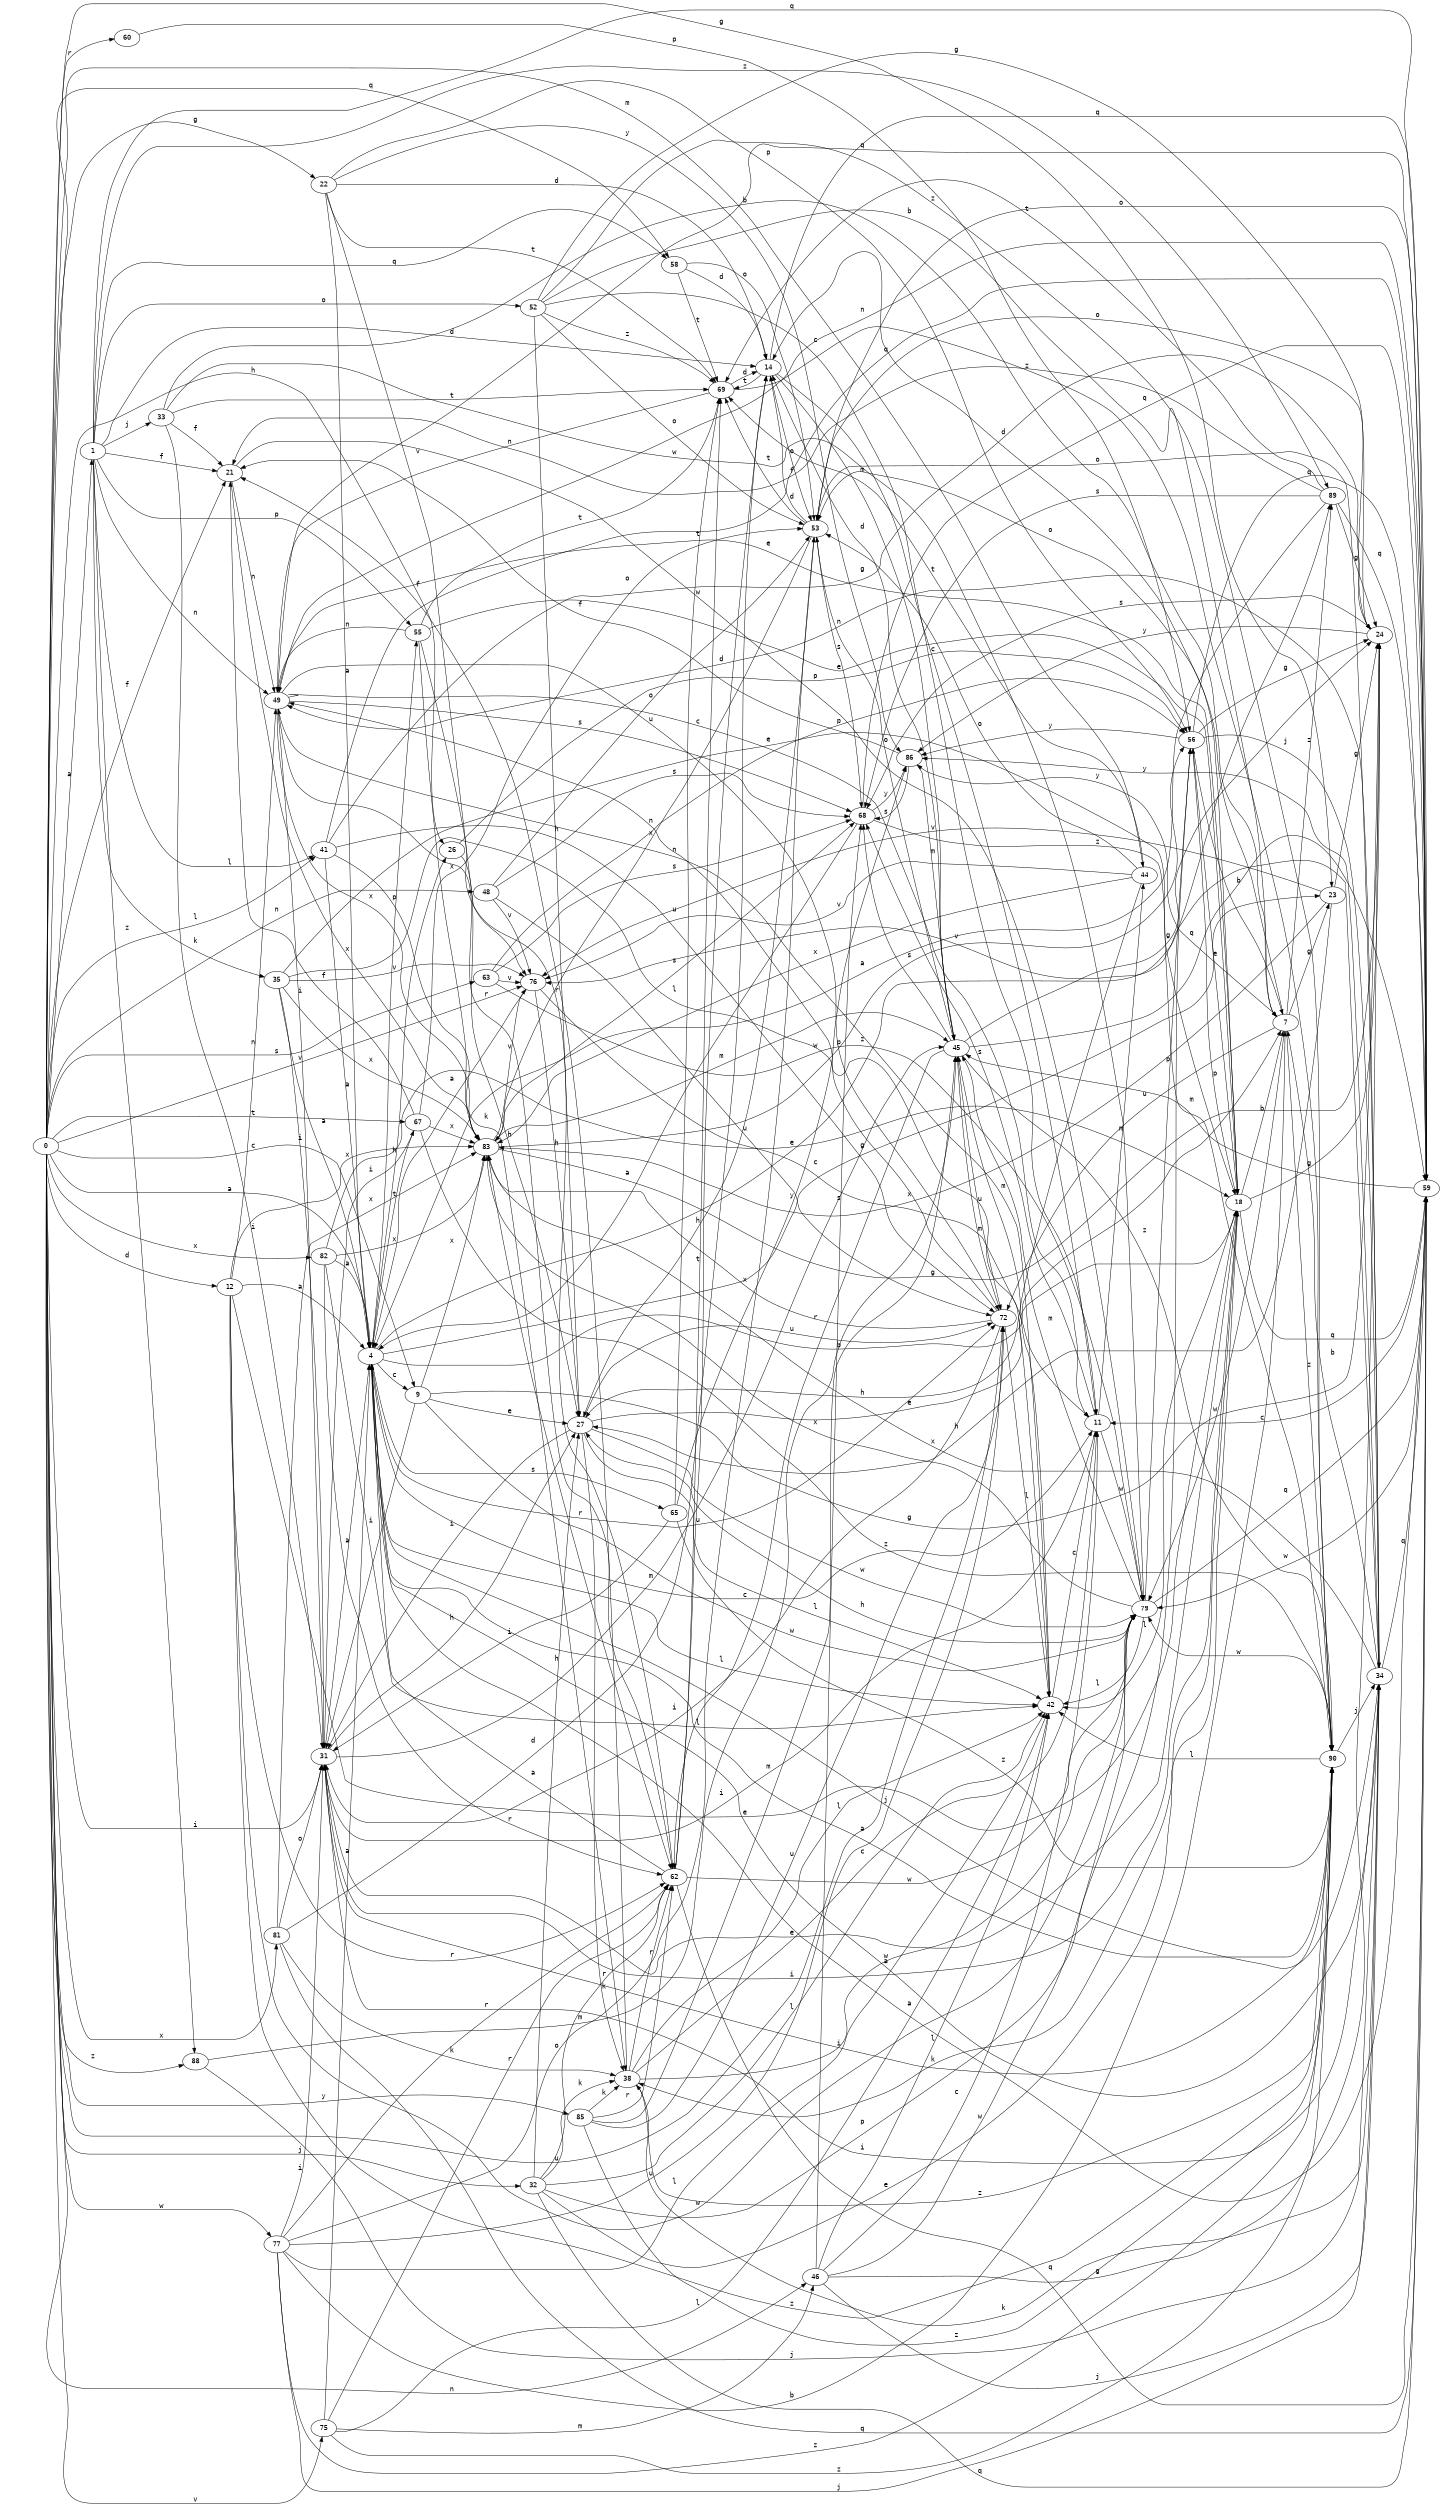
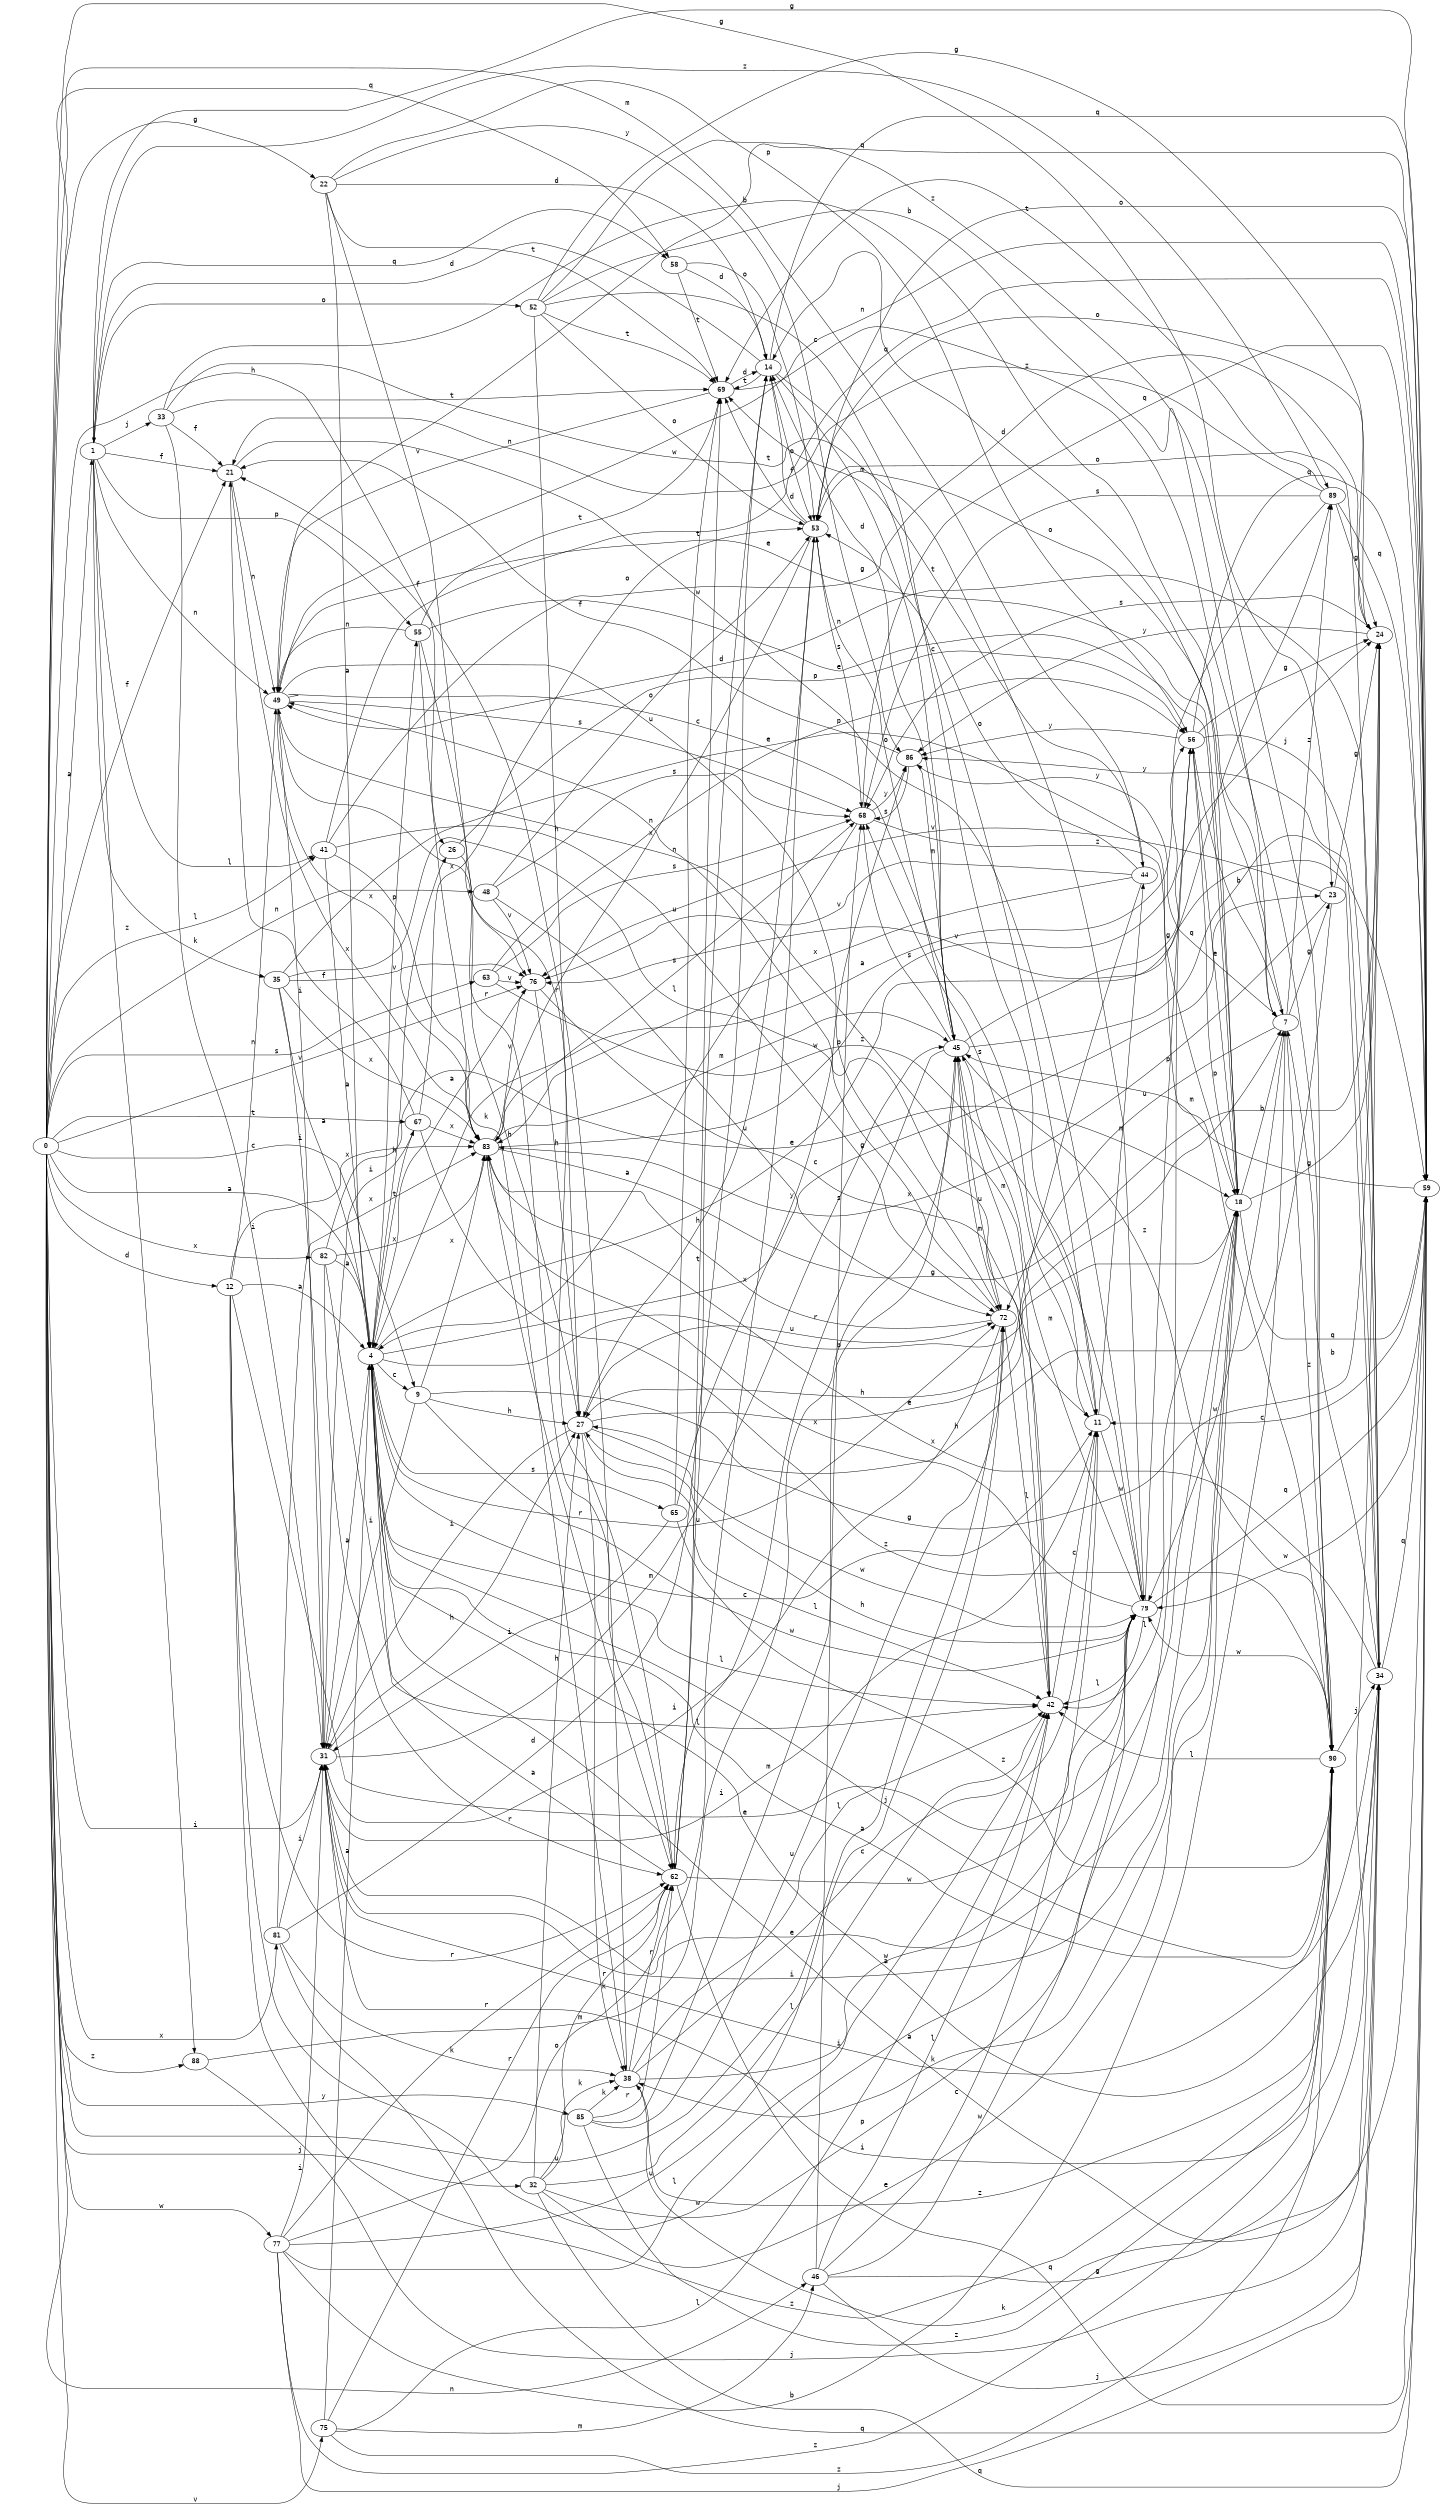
edge "1" -> "59": label "q" -> "g"
node "60": removed
edge "1" -> "14": reversed
edge "52" -> "69": label "z" -> "t"
edge "9" -> "27": label "e" -> "h"
edge "81" -> "31": label "o" -> "i"
edge "59" -> "4": reversed
